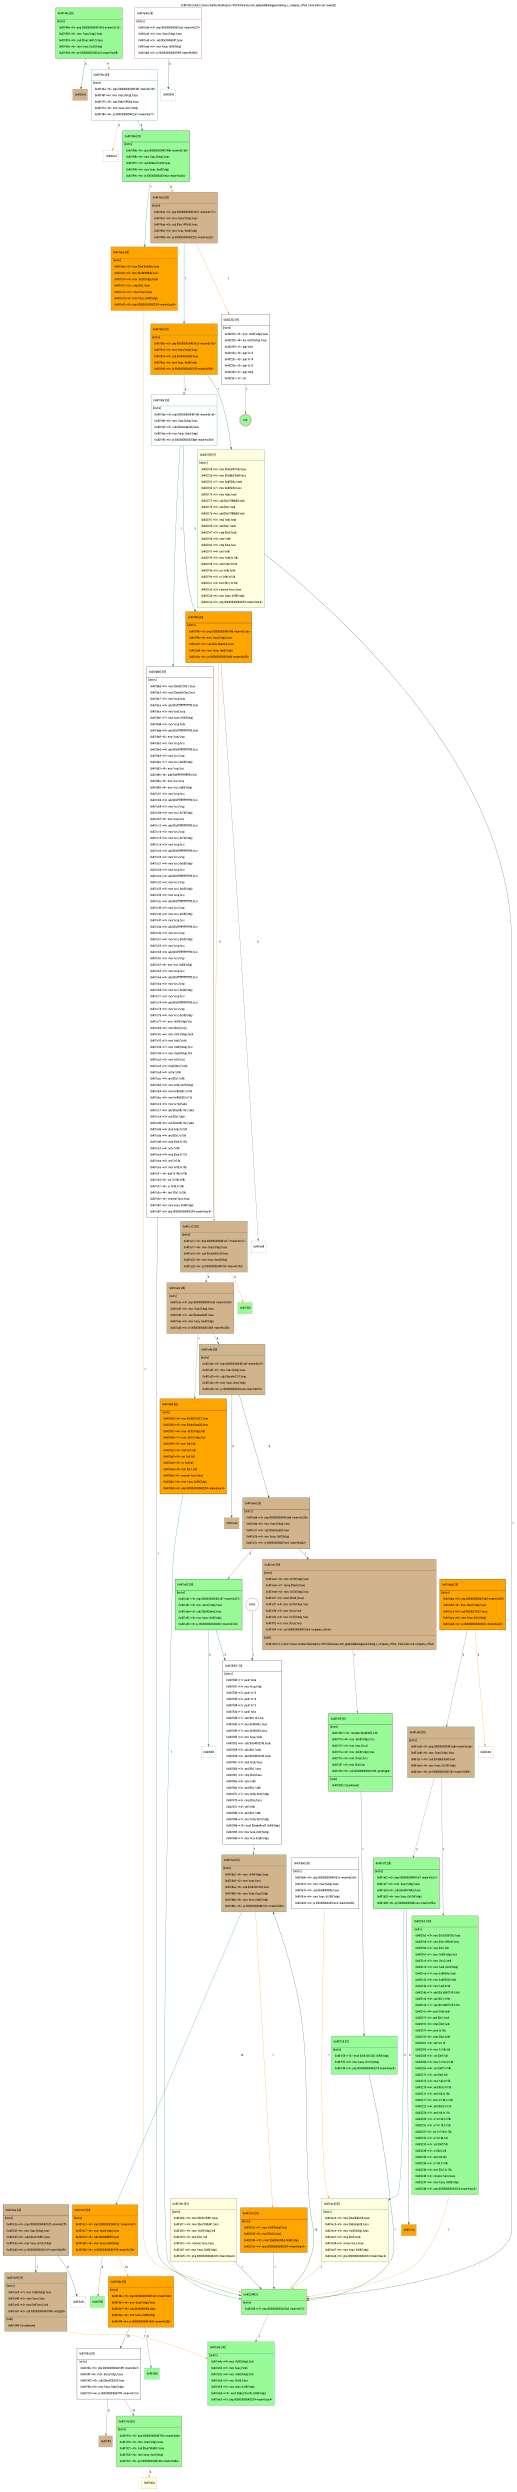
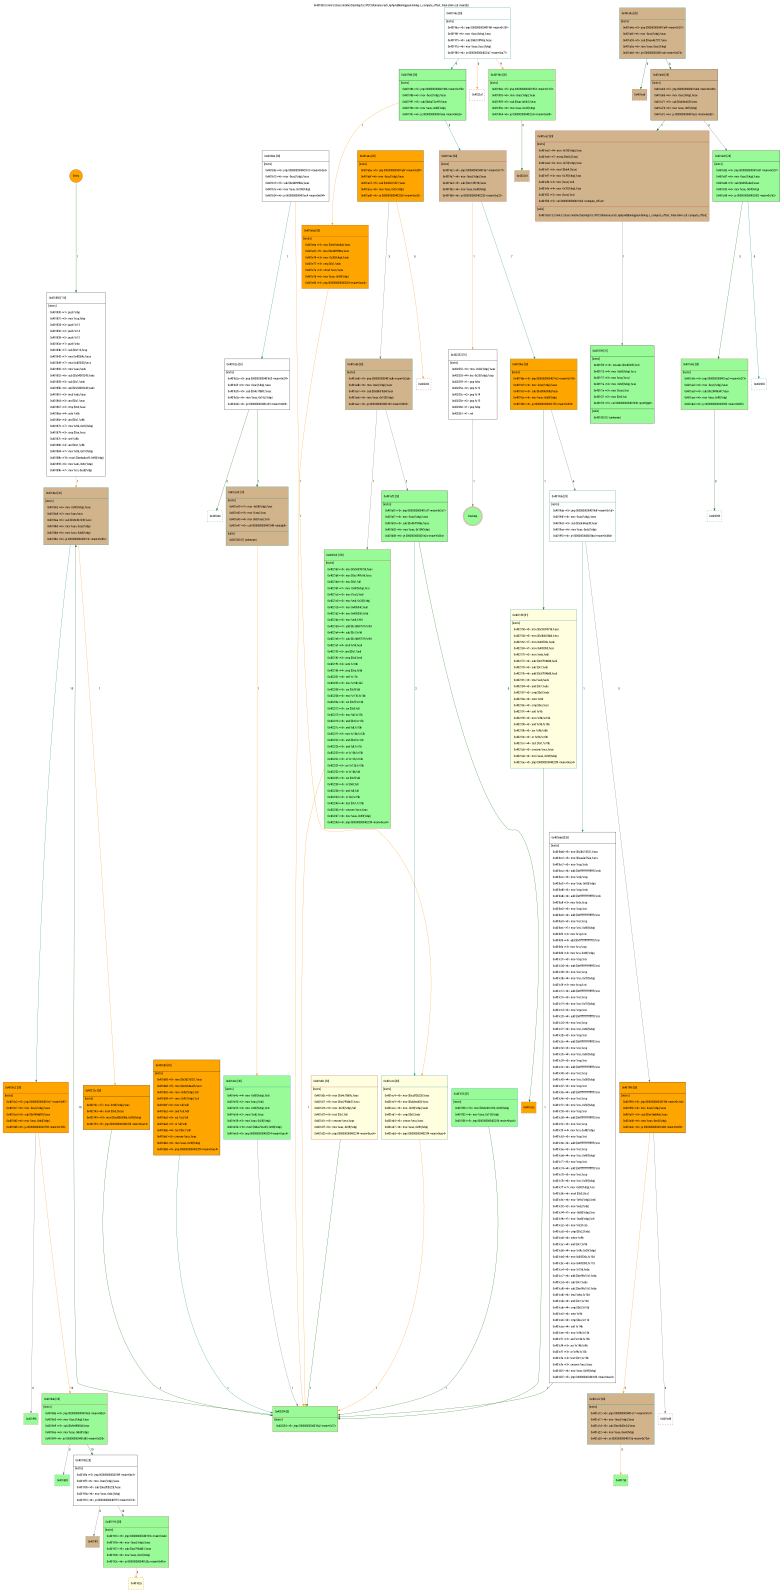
node "0x401a9e [28]": fillcolor white -> palegreen
edge "0x40194e [28]" -> "0x40196a [28]": reversed
edge "0x401986 [28]" -> "0x4019a2 [28]": color darkorange -> teal
edge "0x401986 [28]" -> "0x401e6a [30]": color teal -> darkorange
edge "0x401b0e [28]" -> "0x401b2a [28]": added, label "1"
node "Exit": label "Exit" -> "Desktop"
edge "0x4019da [28]" -> "0x4019f6 [28]": color darkgreen -> gray40
node "0x401a2e [28]": removed
node "Entry": fillcolor white -> orange
edge "0x401a82 [28]" -> "0x401830 [114]": now "0x401a82 [28]" -> "0x401a9e [28]"
edge "0x401830 [114]" -> "0x4018a2 [32]": color gray40 -> darkorange
edge "0x401f09 [31]" -> "0x401f28 [21]": removed, label "1"
node "0x401b2a [28]": fillcolor tan -> white
node "0x4018de [28]": fillcolor orange -> palegreen
edge "0x4022f4 [5]" -> "0x401e4c [30]": reversed
